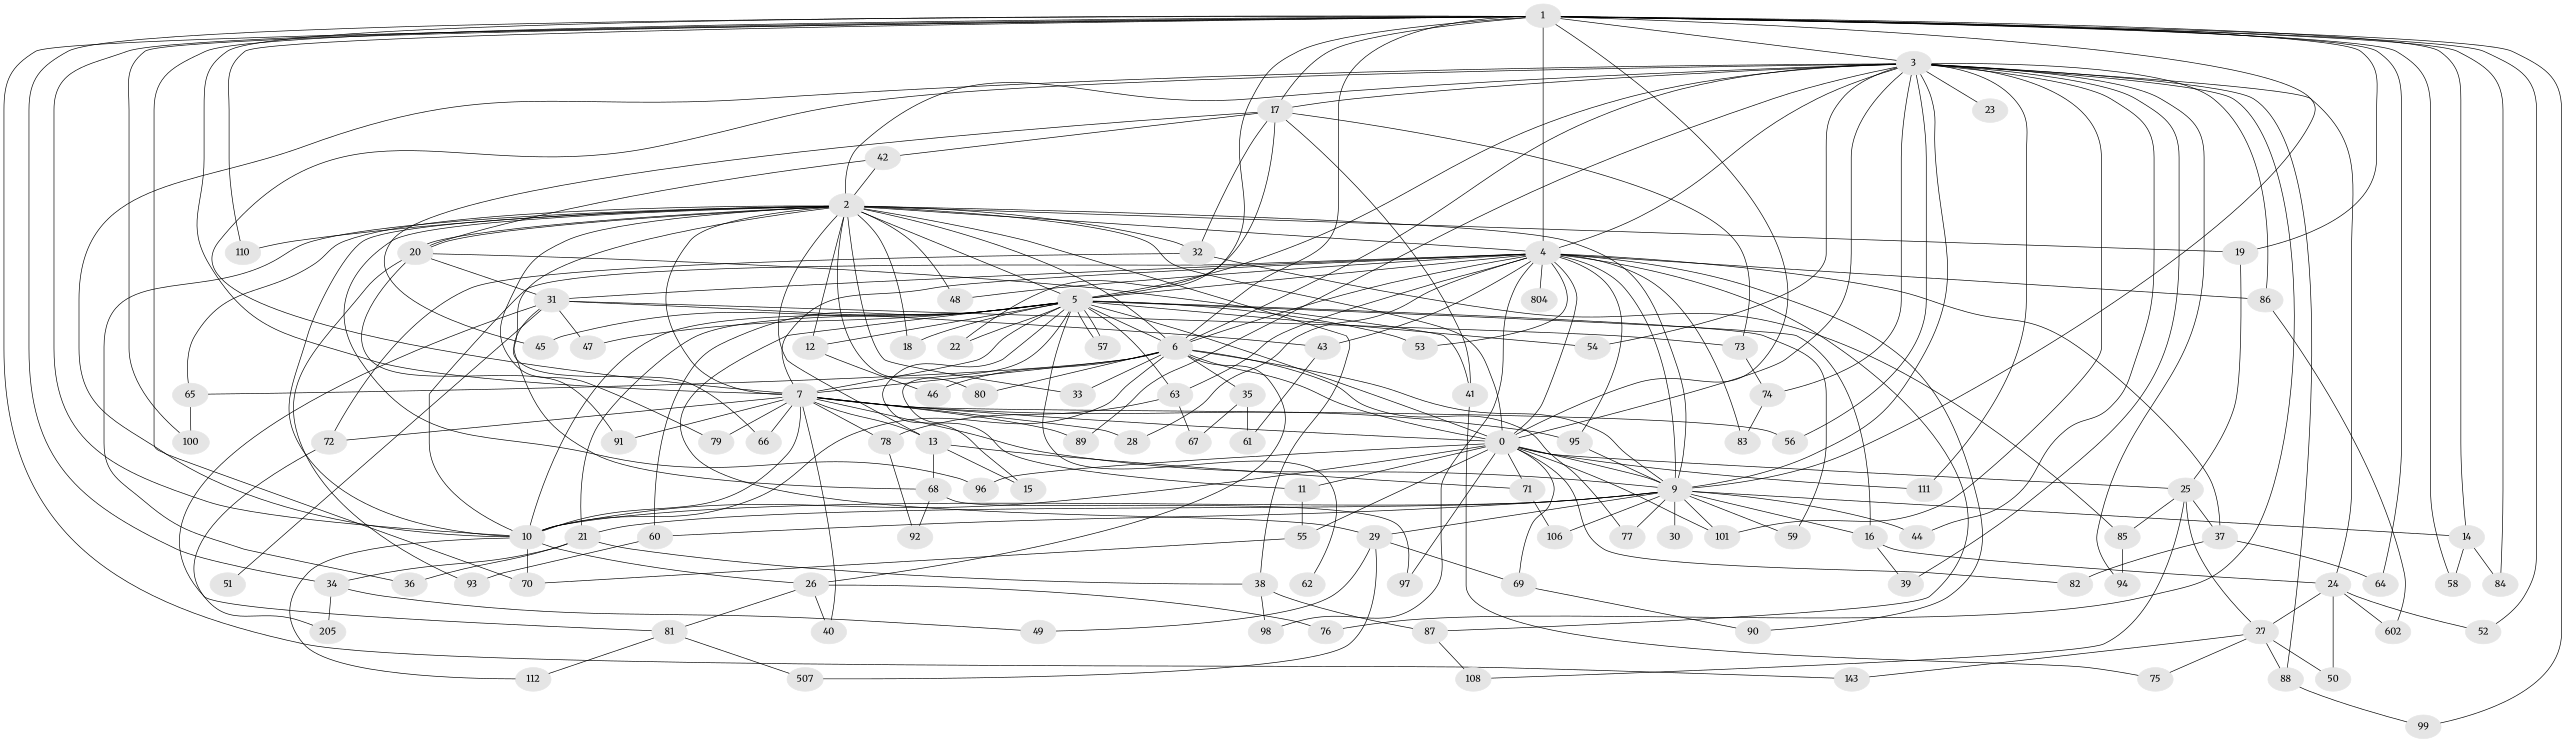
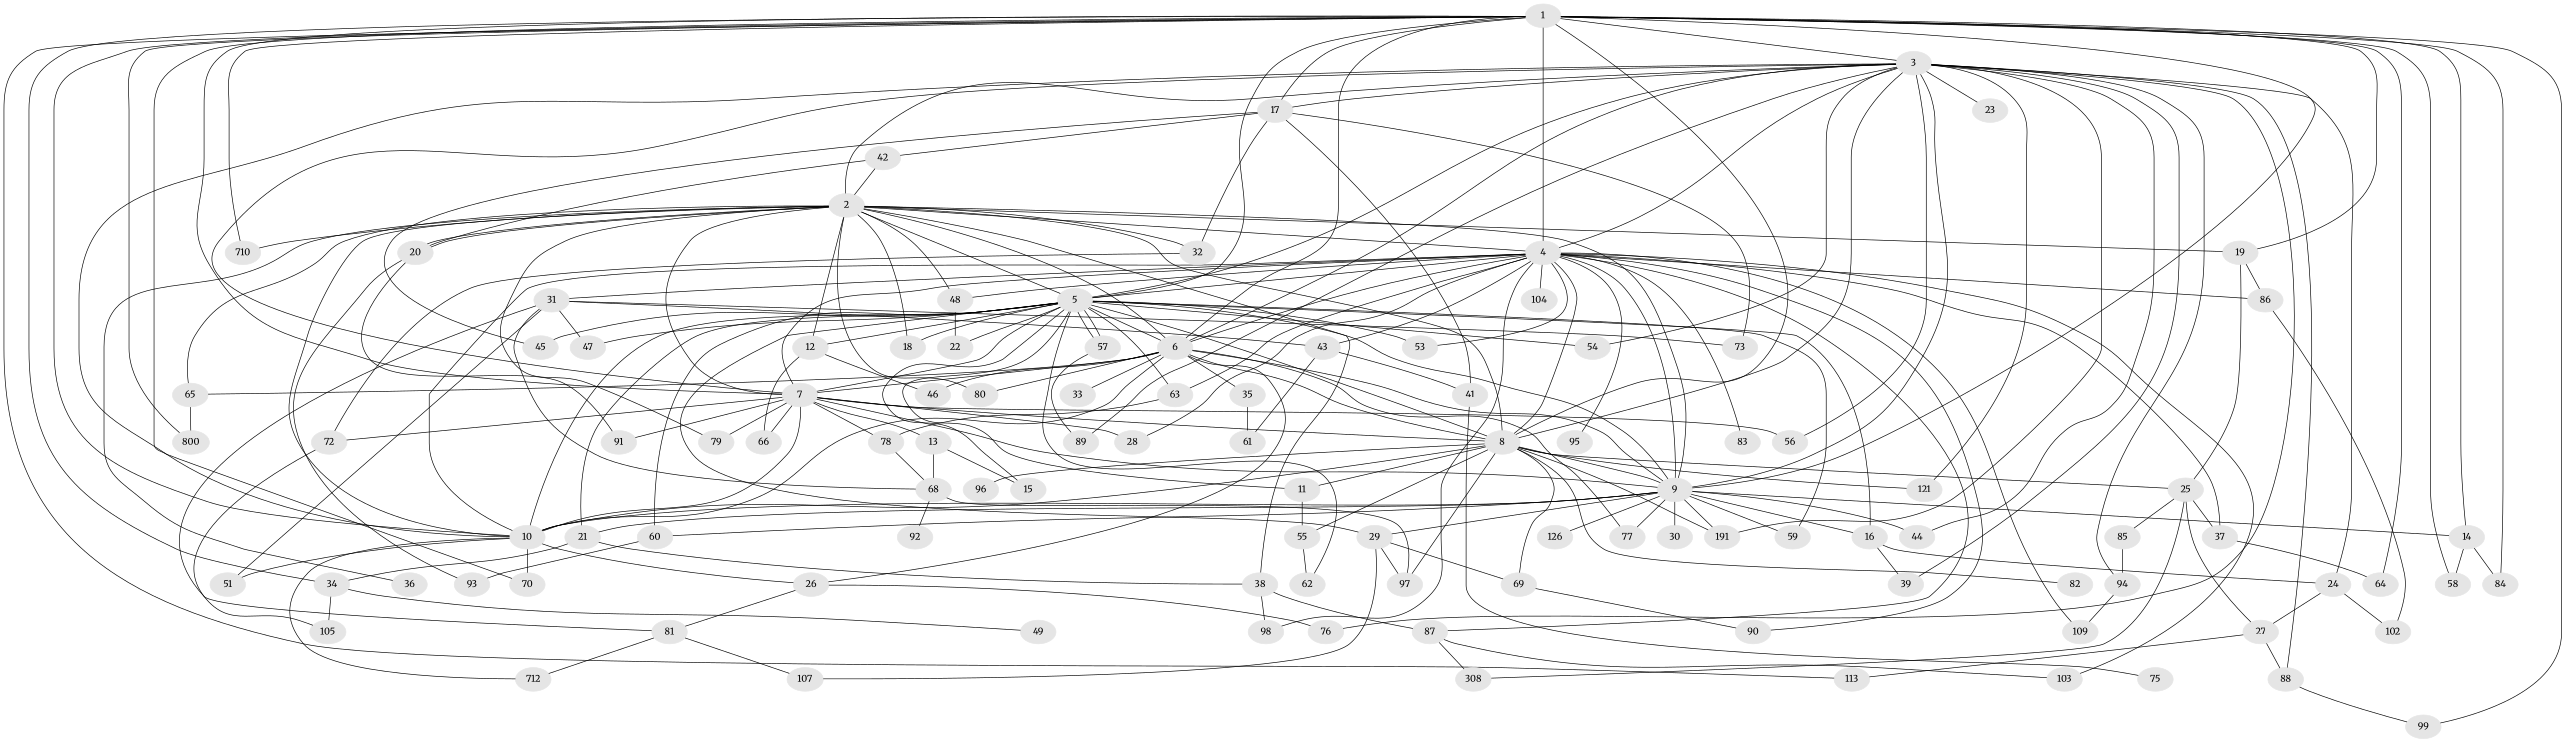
edge "3" -- "86": now "19" -- "86"
edge "17" -- "22": now "48" -- "22"
node "110": label "110" -> "710"
edge "2" -- "66": now "12" -- "66"
edge "20" -- "41": now "43" -- "41"
edge "20" -- "31": removed
node "804": label "804" -> "104"
edge "32" -- "85": removed
edge "2" -- "13": removed
edge "2" -- "33": removed
edge "2" -- "96": removed
node "74": removed
edge "7" -- "89": now "57" -- "89"
edge "7" -- "95": removed
node "100": label "100" -> "800"
node "67": removed
node "0": label "0" -> "8"
edge "95" -- "9": now "5" -- "9"
node "71": removed
node "111": label "111" -> "121"
edge "78" -- "92": now "78" -- "68"
node "106": label "106" -> "126"
node "101": label "101" -> "191"
edge "37" -- "82": removed
edge "10" -- "51": added
edge "55" -- "70": now "55" -- "62"
edge "21" -- "36": removed
edge "29" -- "49": now "29" -- "97"
node "205": label "205" -> "105"
node "40": removed
node "109": added
node "602": label "602" -> "102"
node "52": removed
edge "27" -- "75": removed
node "112": label "112" -> "712"
node "507": label "507" -> "107"
node "108": label "108" -> "308"
node "143": label "143" -> "113"
node "103": added
node "50": removed
